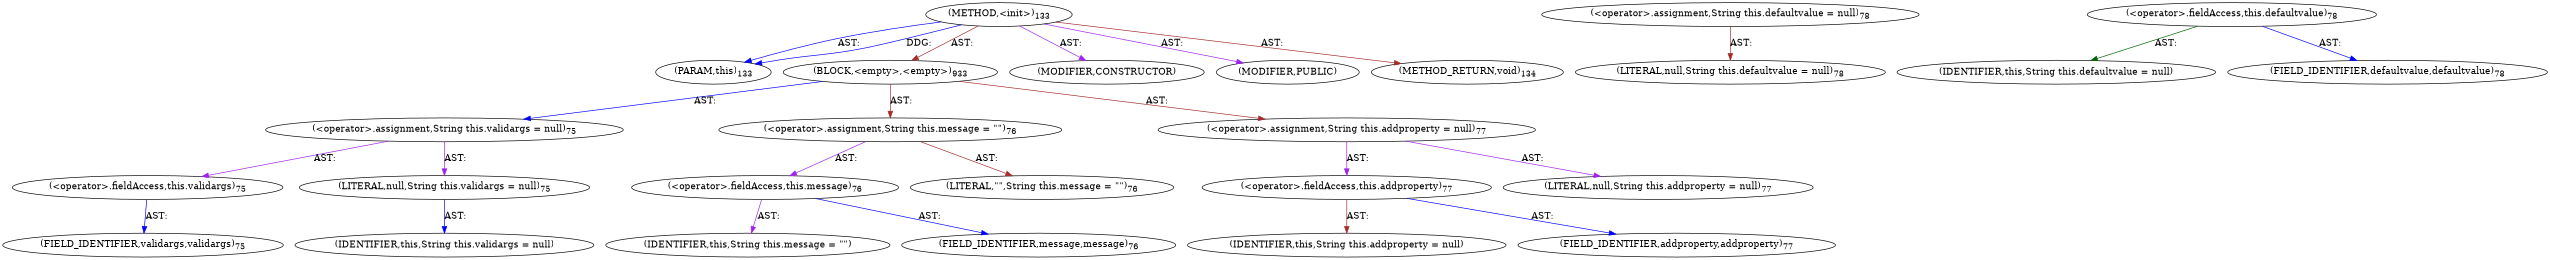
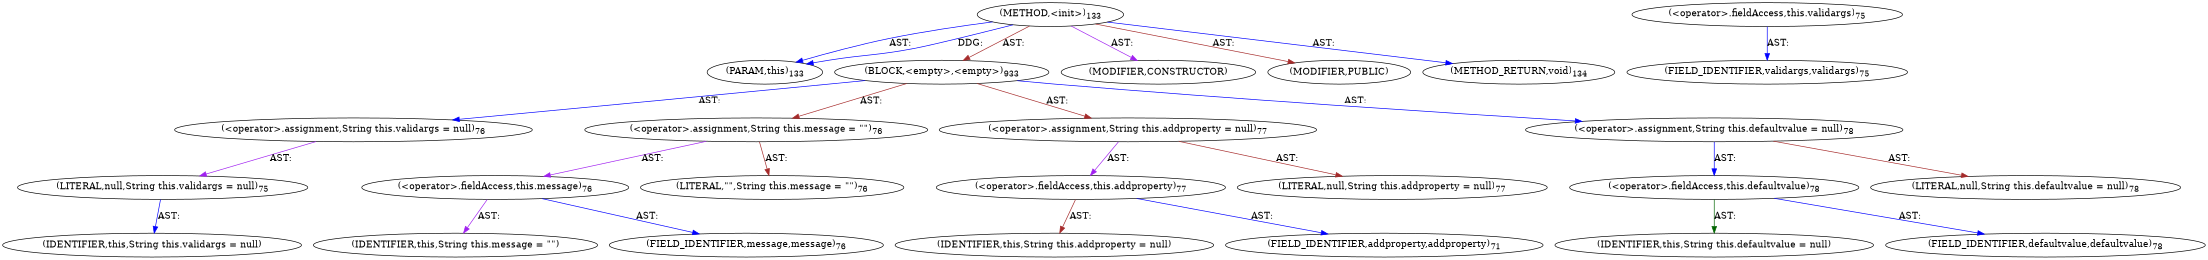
edge "(METHOD,<init>)" -> "(METHOD_RETURN,void)": color brown -> blue
edge "(METHOD,<init>)" -> "(MODIFIER,PUBLIC)": color purple -> brown
edge "(BLOCK,<empty>,<empty>)" -> "(<operator>.assignment,String this.defaultvalue = null)": added, label "AST:"
node "(<operator>.assignment,String this.validargs = null)": text "75" -> "76"
edge "(<operator>.assignment,String this.defaultvalue = null)" -> "(<operator>.fieldAccess,this.defaultvalue)": added, label "AST:"
edge "(<operator>.assignment,String this.validargs = null)" -> "(<operator>.fieldAccess,this.validargs)": removed, label "AST:"
edge "(<operator>.assignment,String this.addproperty = null)" -> "(LITERAL,null,String this.addproperty = null)": color purple -> brown
node "(FIELD_IDENTIFIER,addproperty,addproperty)": text "77" -> "71"
